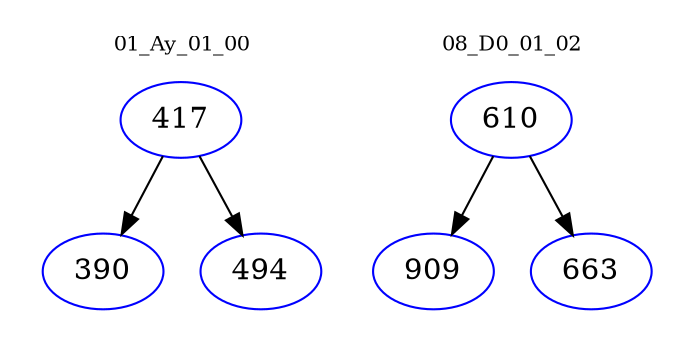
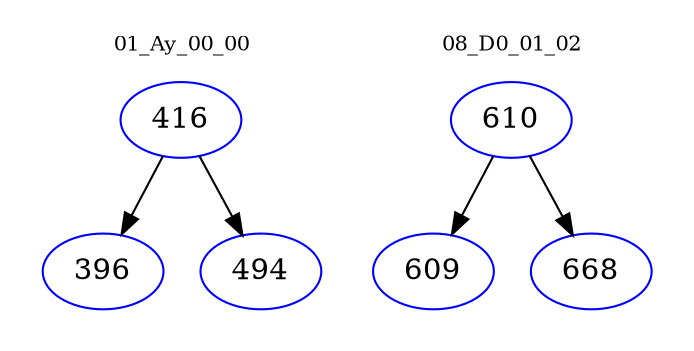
cluster "01_Ay_01_00": label "01_Ay_01_00" -> "01_Ay_00_00"
node "417": label "417" -> "416"
node "390": label "390" -> "396"
node "909": label "909" -> "609"
node "663": label "663" -> "668"
